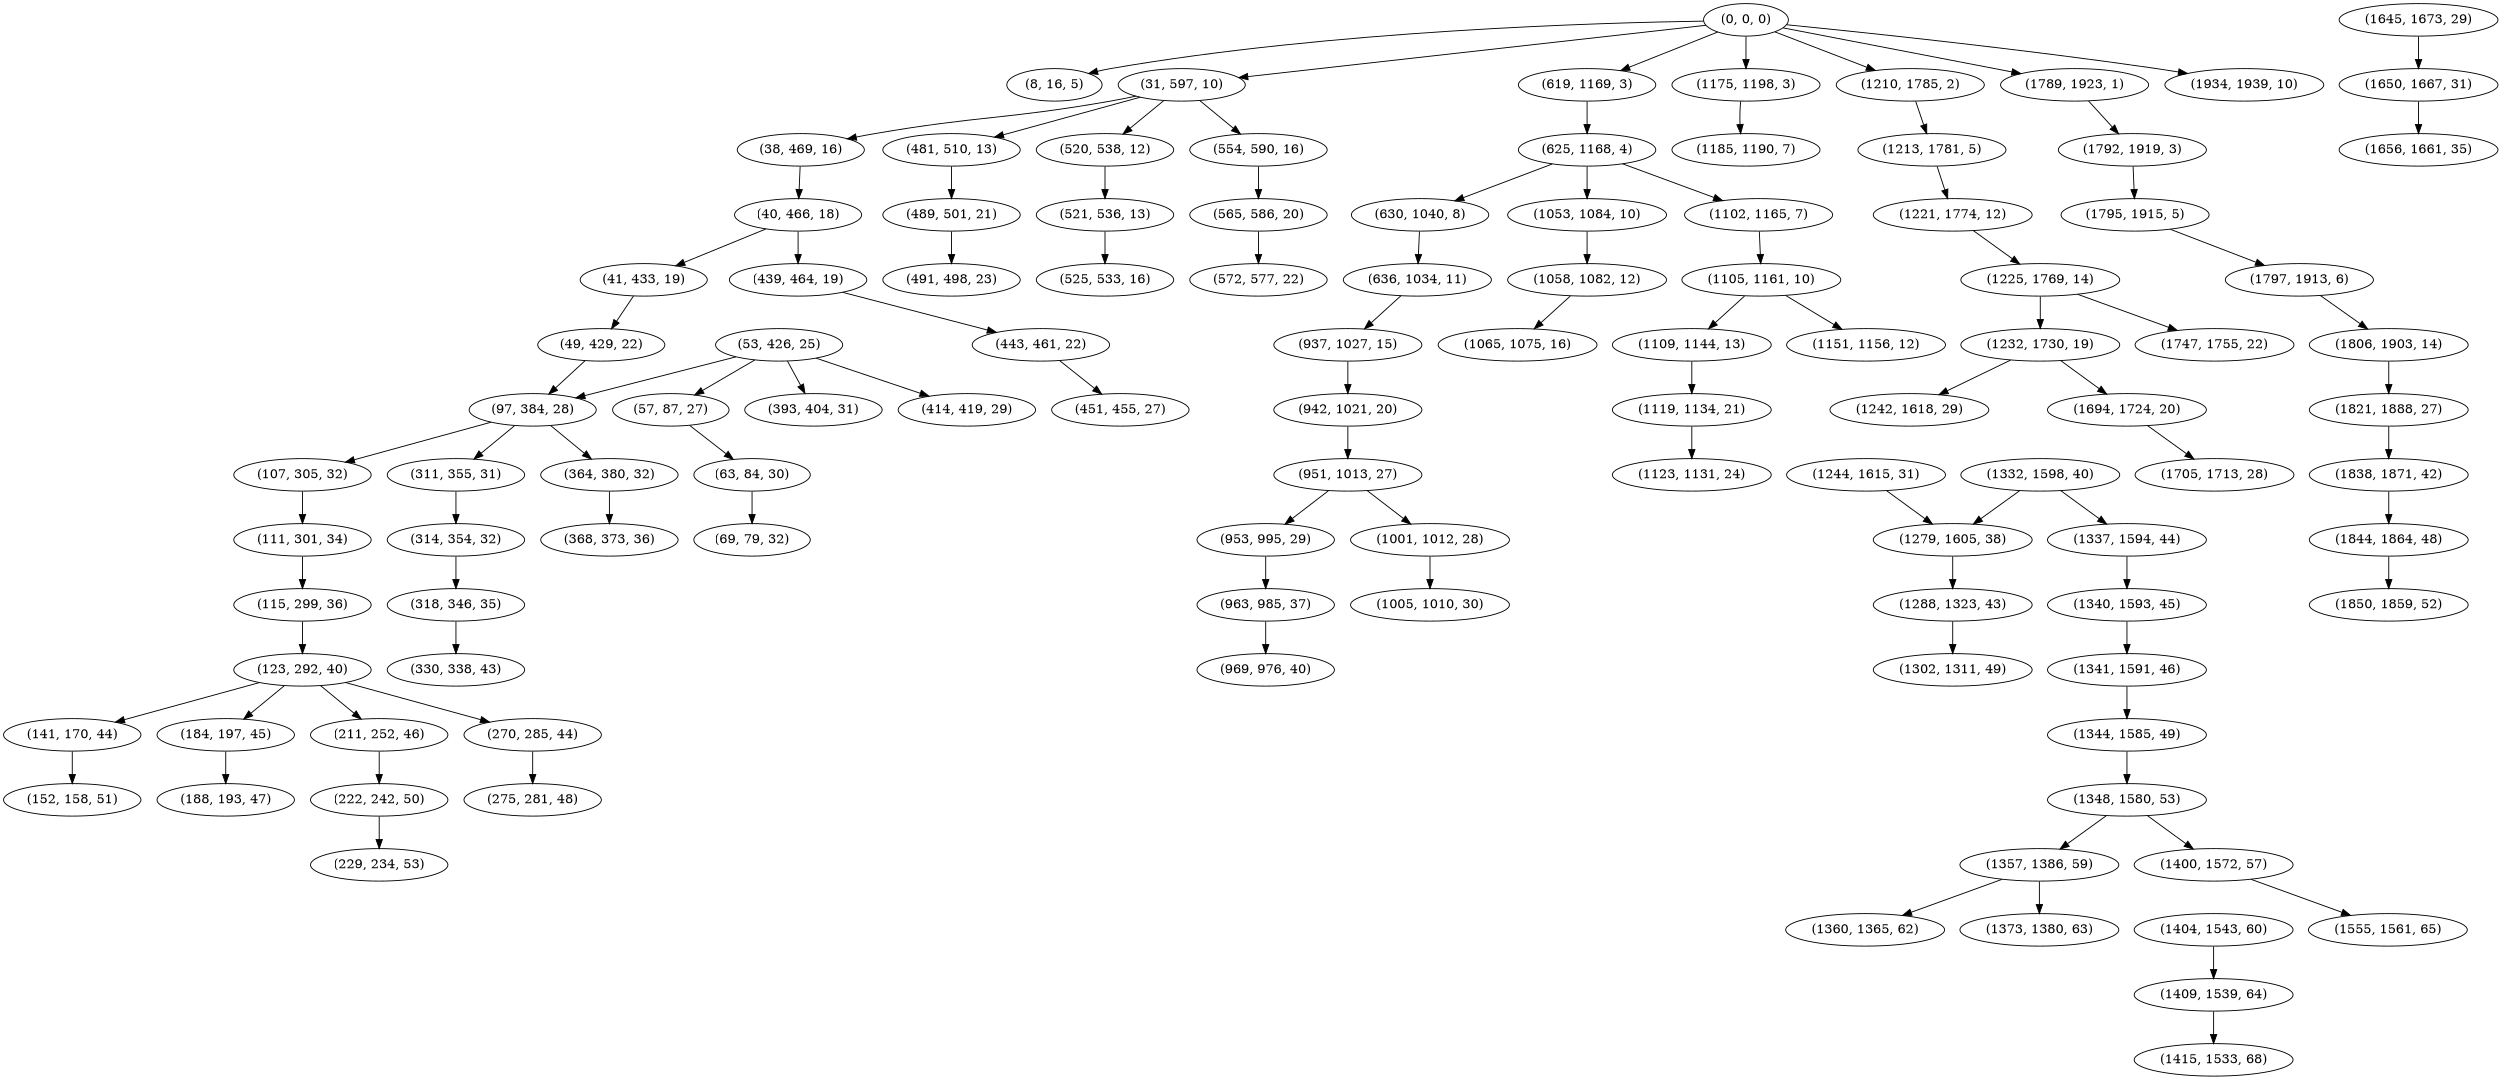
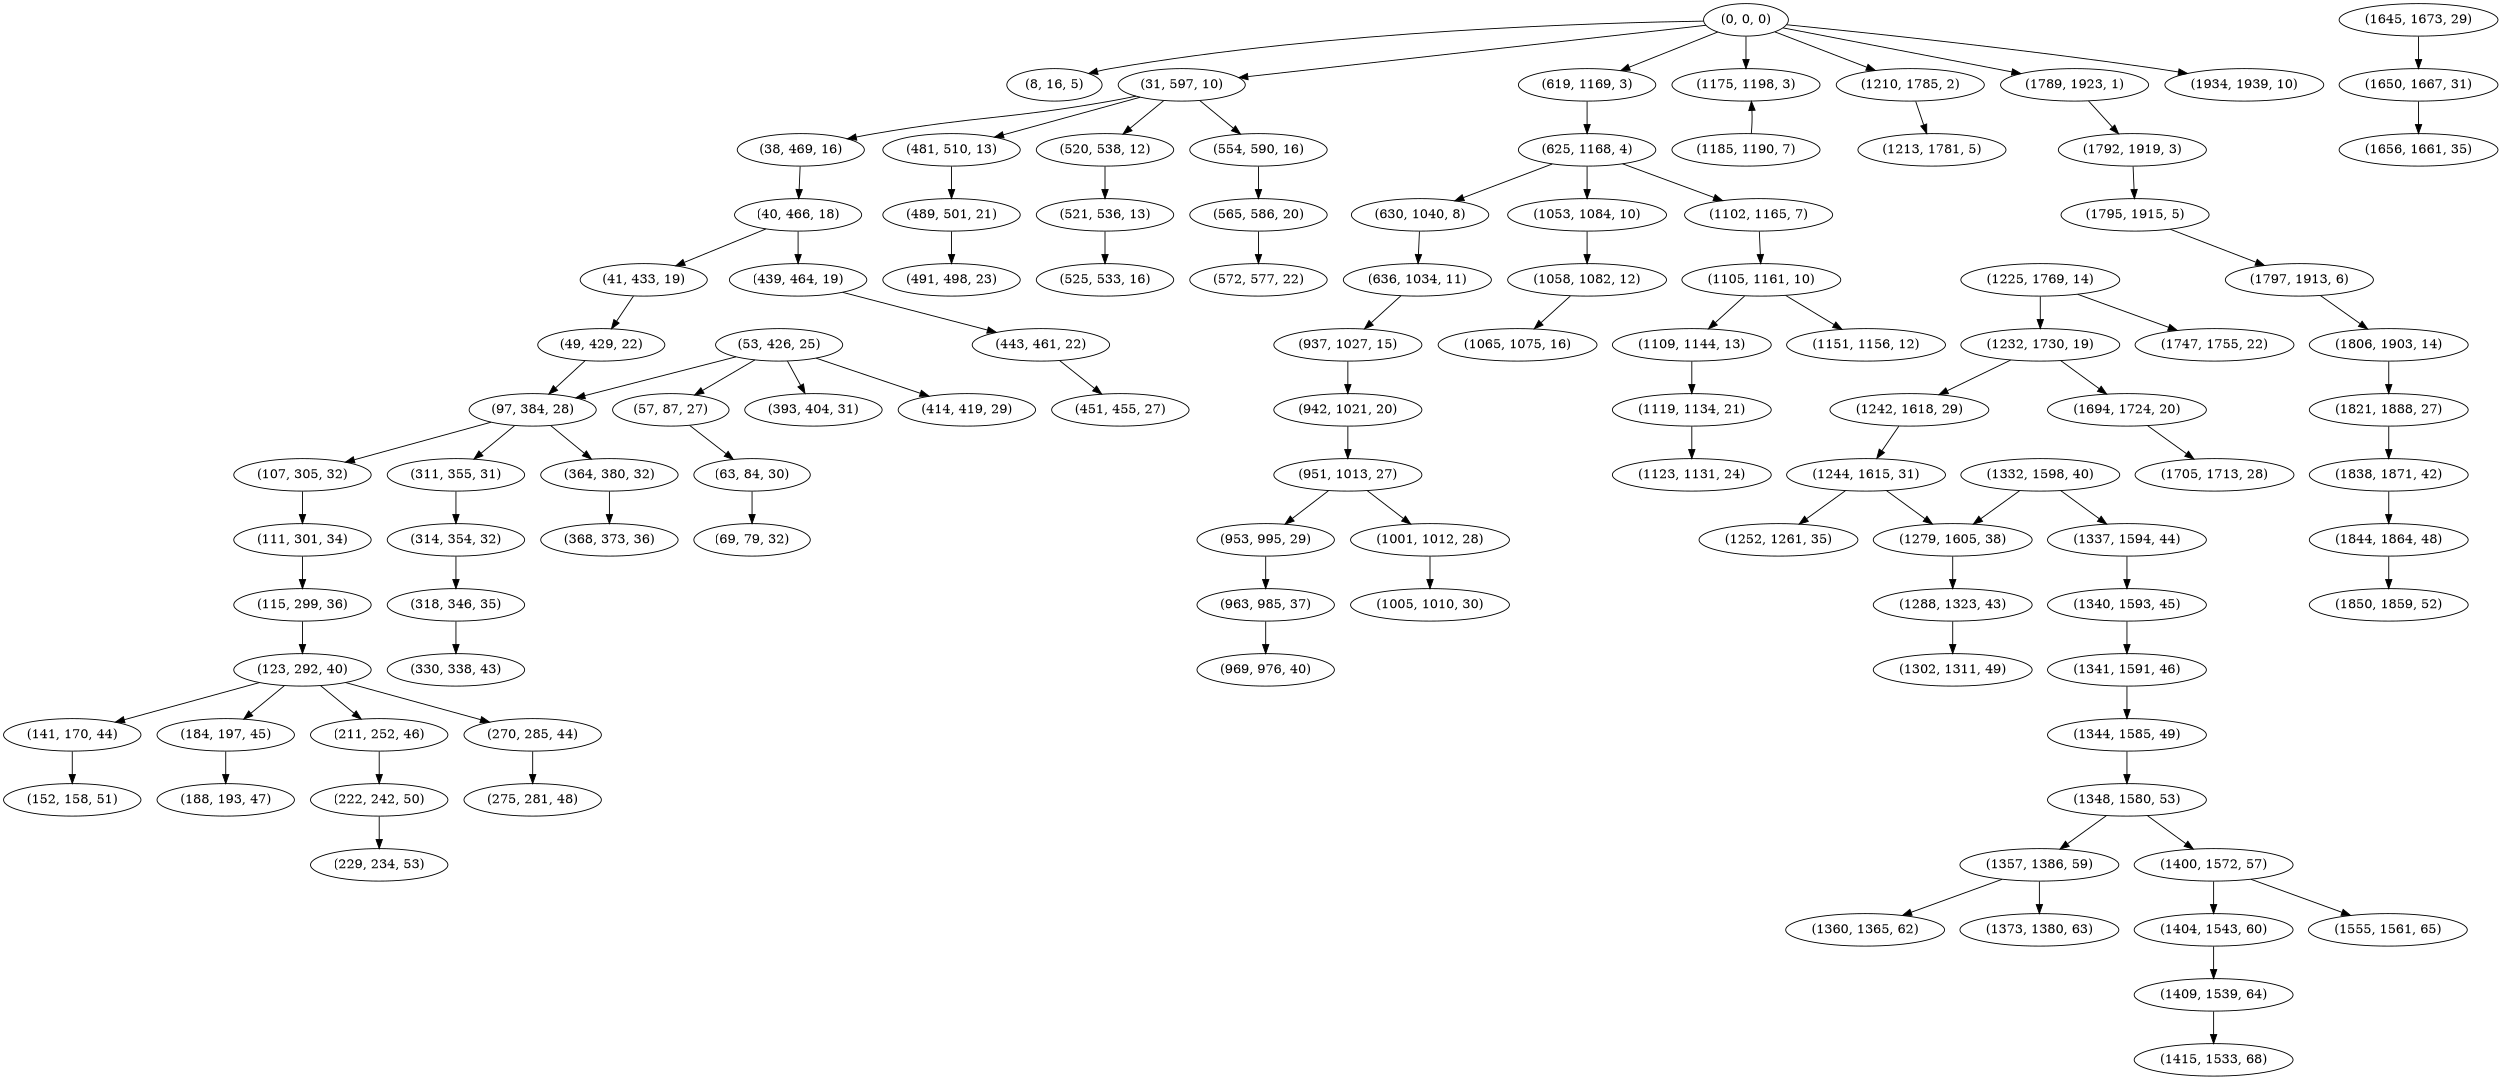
edge "(1175, 1198, 3)" -> "(1185, 1190, 7)": reversed
node "(1221, 1774, 12)": removed
edge "(1242, 1618, 29)" -> "(1244, 1615, 31)": added
node "(1252, 1261, 35)": added
edge "(1400, 1572, 57)" -> "(1404, 1543, 60)": added
